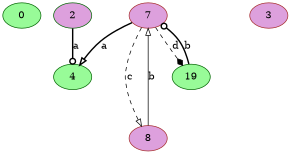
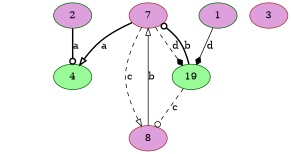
node "0": removed
node "1": added
edge "19" -> "8": added, label "c"
